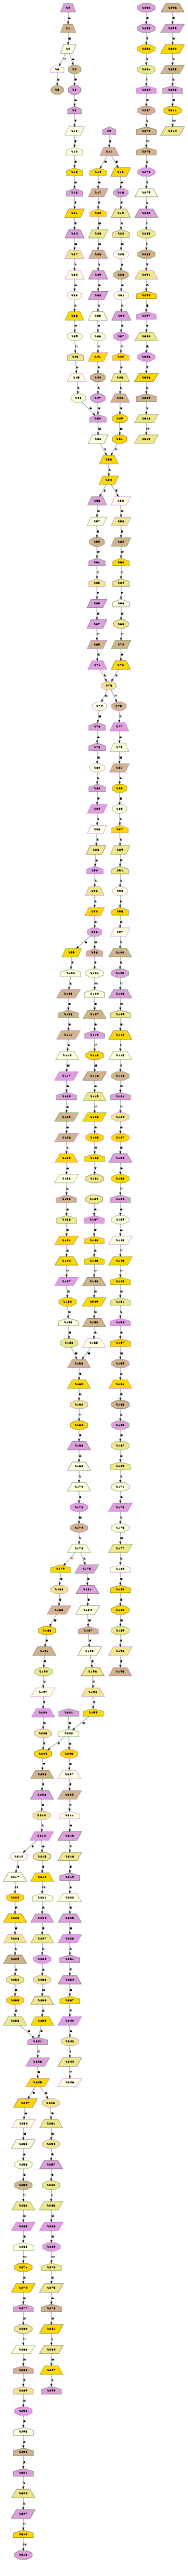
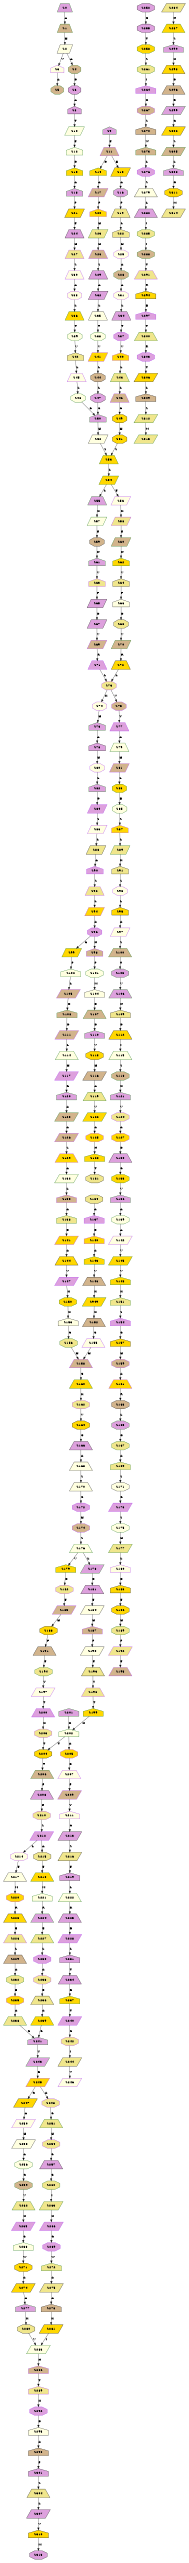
node "S293": added
edge "S233" -> "S236": label "H" -> "E"
edge "S281" -> "S284": now "S281" -> "S283"
